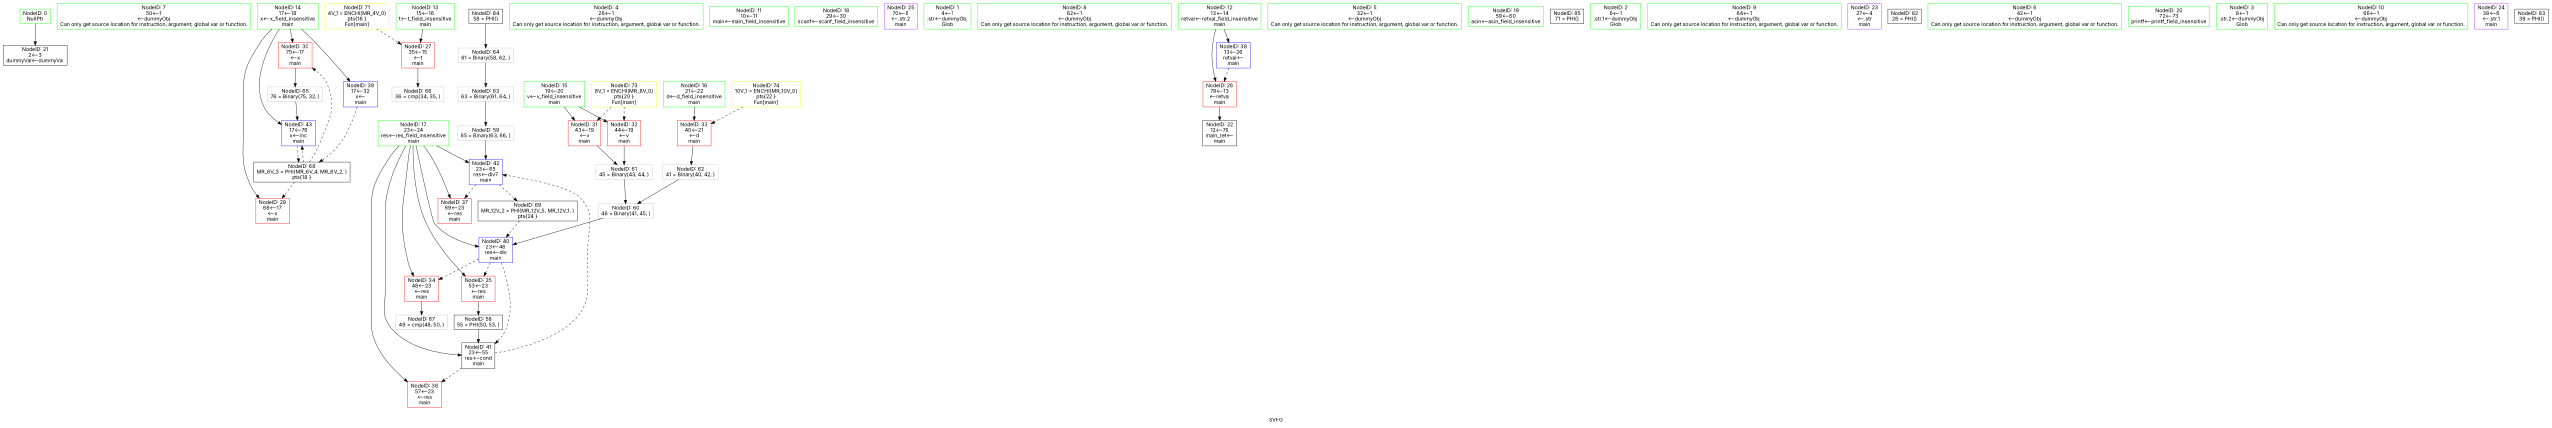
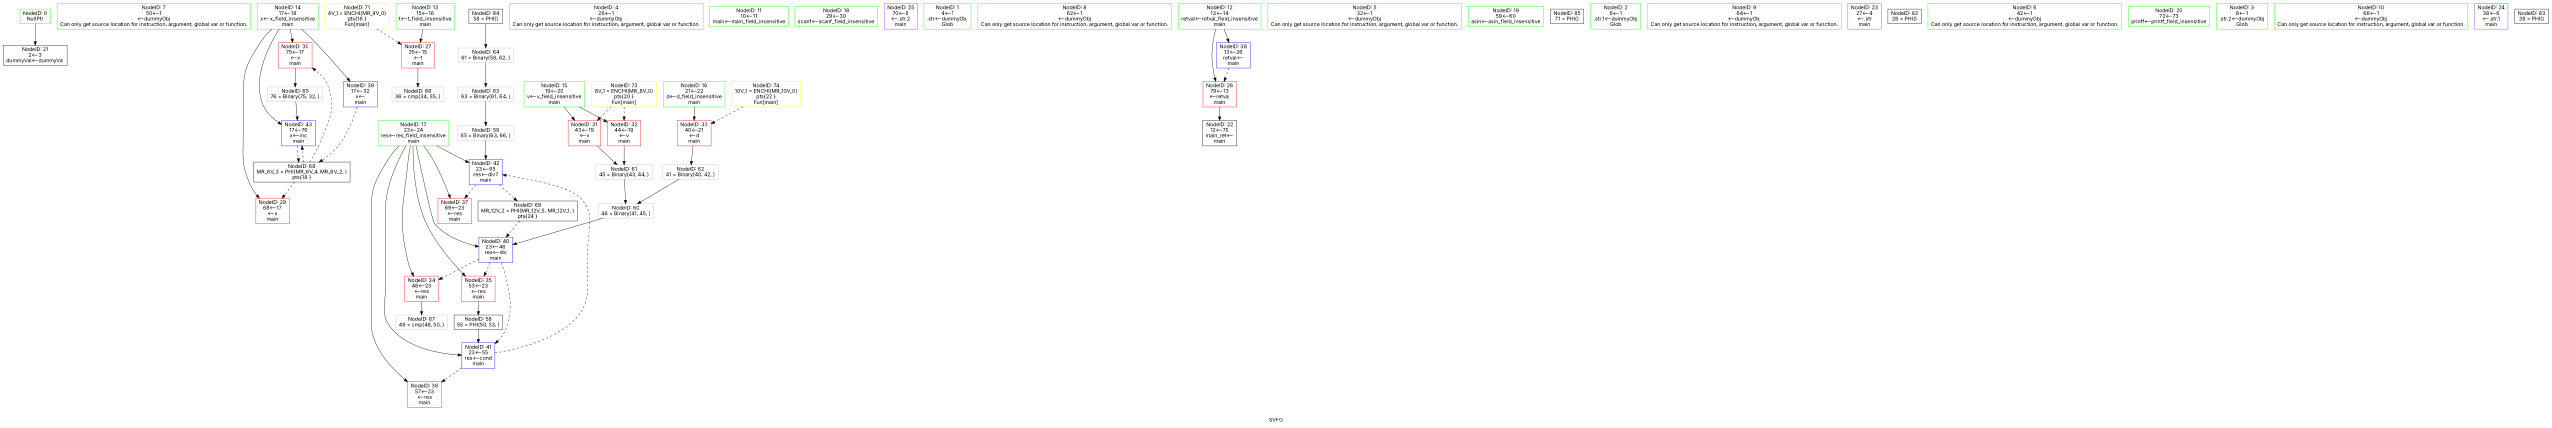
node "NodeID: 41": color black -> blue
